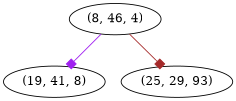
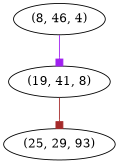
edge "(8, 46, 4)" -> "(25, 29, 93)": now "(19, 41, 8)" -> "(25, 29, 93)"
